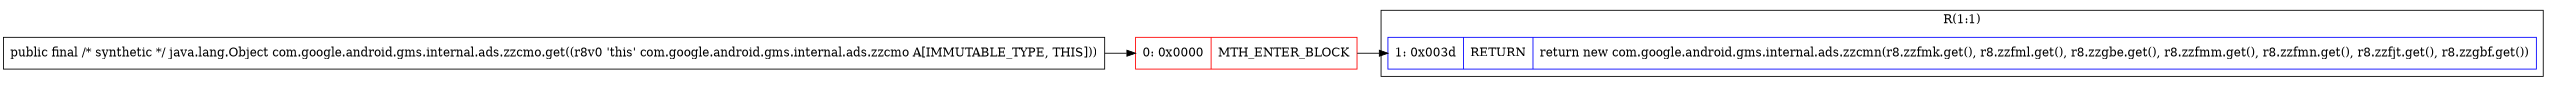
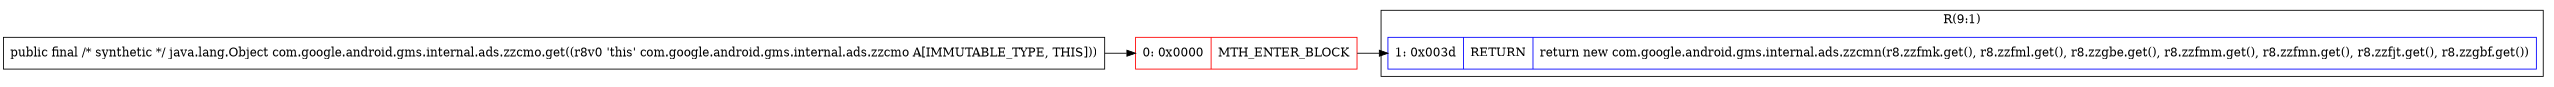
cluster "R(1:1)": label "R(1:1)" -> "R(9:1)"
